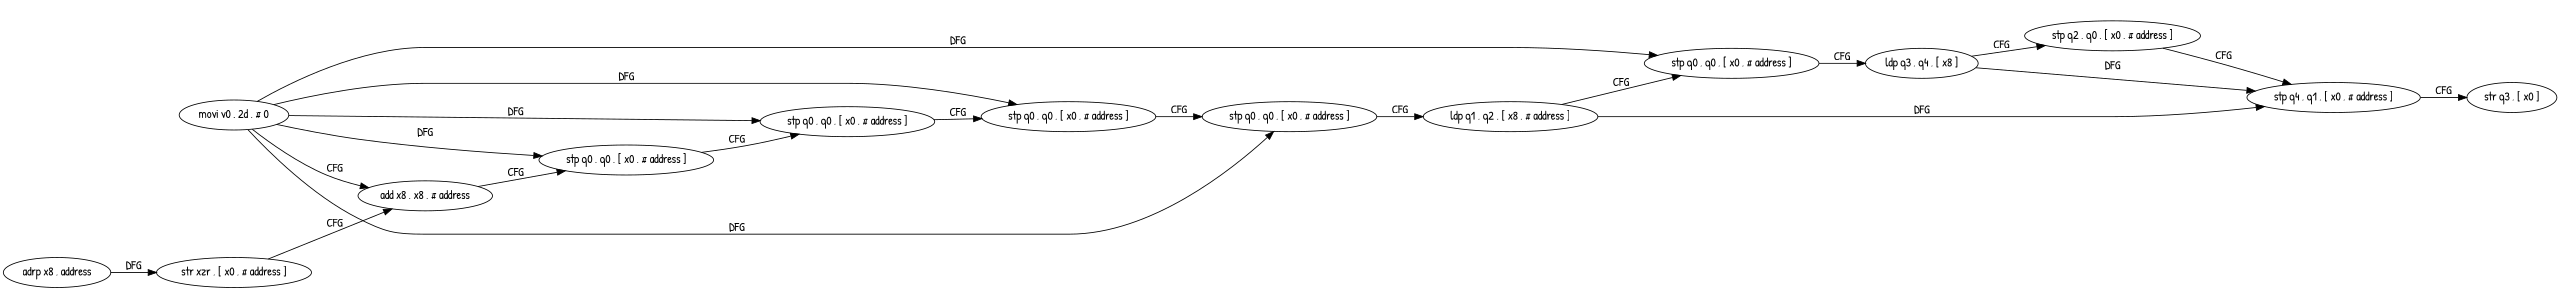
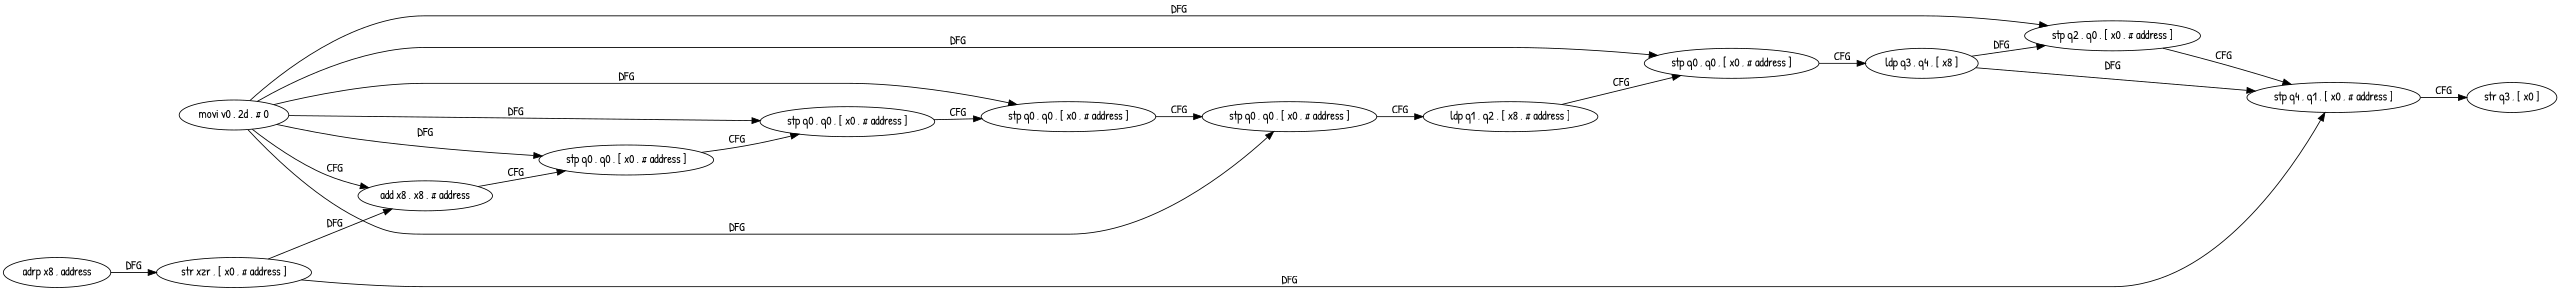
edge "movi v0 . 2d , # 0" -> "stp q2 , q0 , [ x0 , # address ]": added, label "DFG"
edge "ldp q3 , q4 , [ x8 ]" -> "stp q2 , q0 , [ x0 , # address ]": label "CFG" -> "DFG"
edge "ldp q1 , q2 , [ x8 , # address ]" -> "stp q4 , q1 , [ x0 , # address ]": now "str xzr , [ x0 , # address ]" -> "stp q4 , q1 , [ x0 , # address ]"
edge "str xzr , [ x0 , # address ]" -> "add x8 , x8 , # address": label "CFG" -> "DFG"
